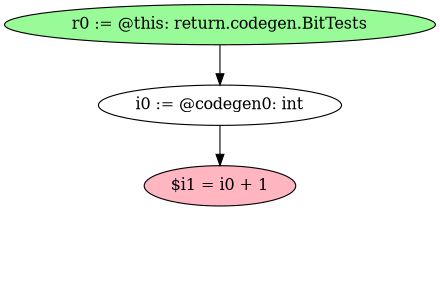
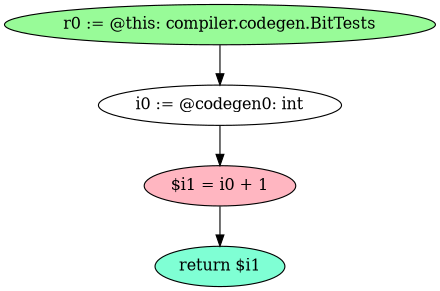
node "r0 := @this: return.codegen.BitTests": label "r0 := @this: return.codegen.BitTests" -> "r0 := @this: compiler.codegen.BitTests"
node "return $i1": added
